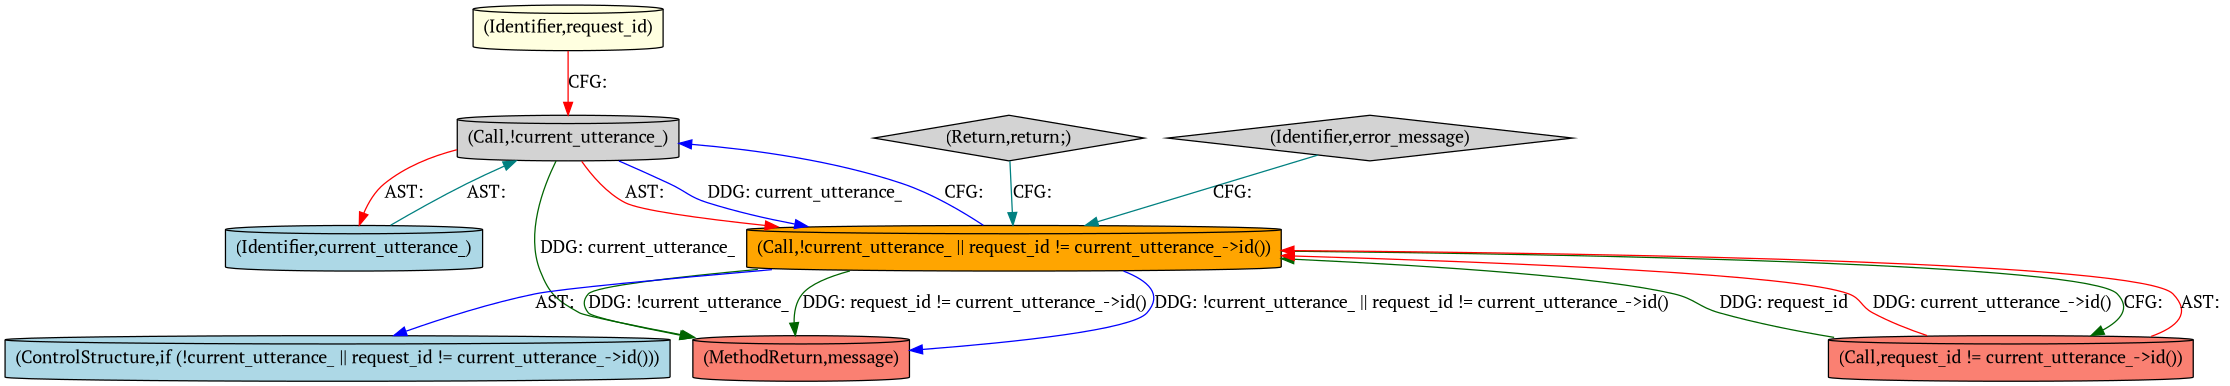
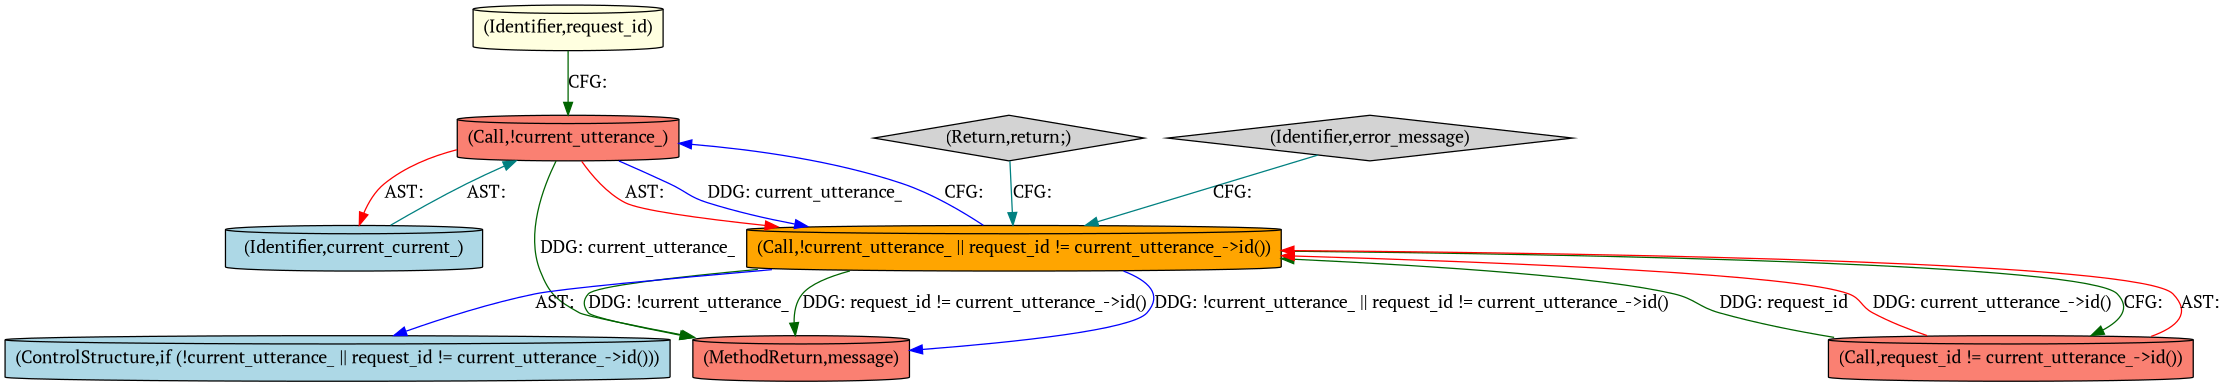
edge "(Identifier,request_id)" -> "(Call,!current_utterance_)": color red -> darkgreen
node "(Call,!current_utterance_)": fillcolor lightgrey -> salmon
node "(Identifier,current_utterance_)": label "(Identifier,current_utterance_)" -> "(Identifier,current_current_)"
